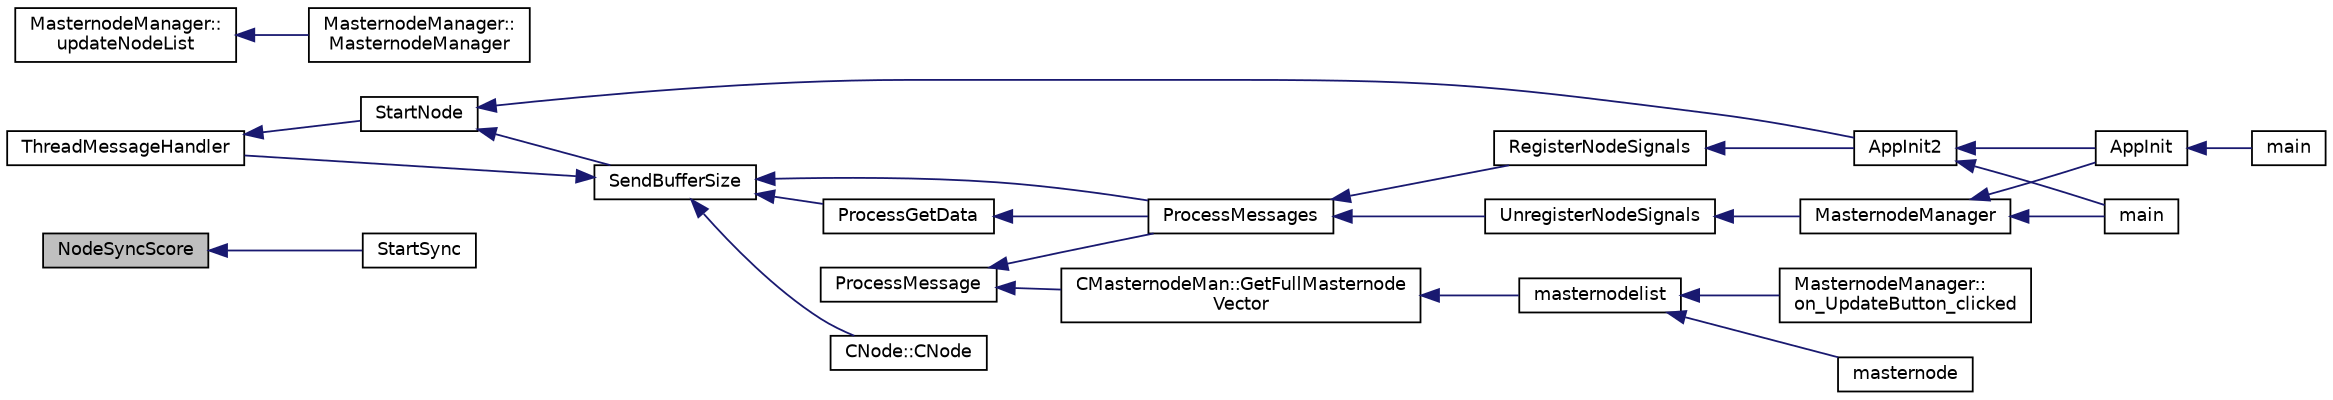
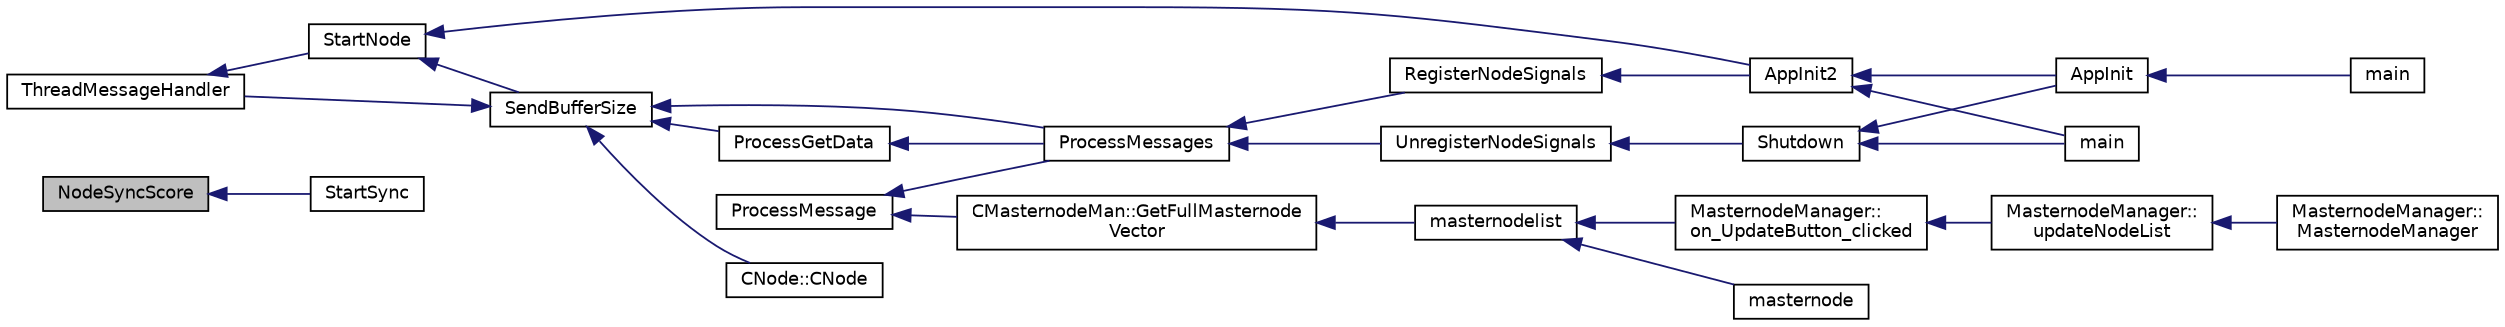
node "MasternodeManager": label "MasternodeManager" -> "Shutdown"
edge "MasternodeManager:: updateNodeList" -> "MasternodeManager:: on_UpdateButton_clicked": added
